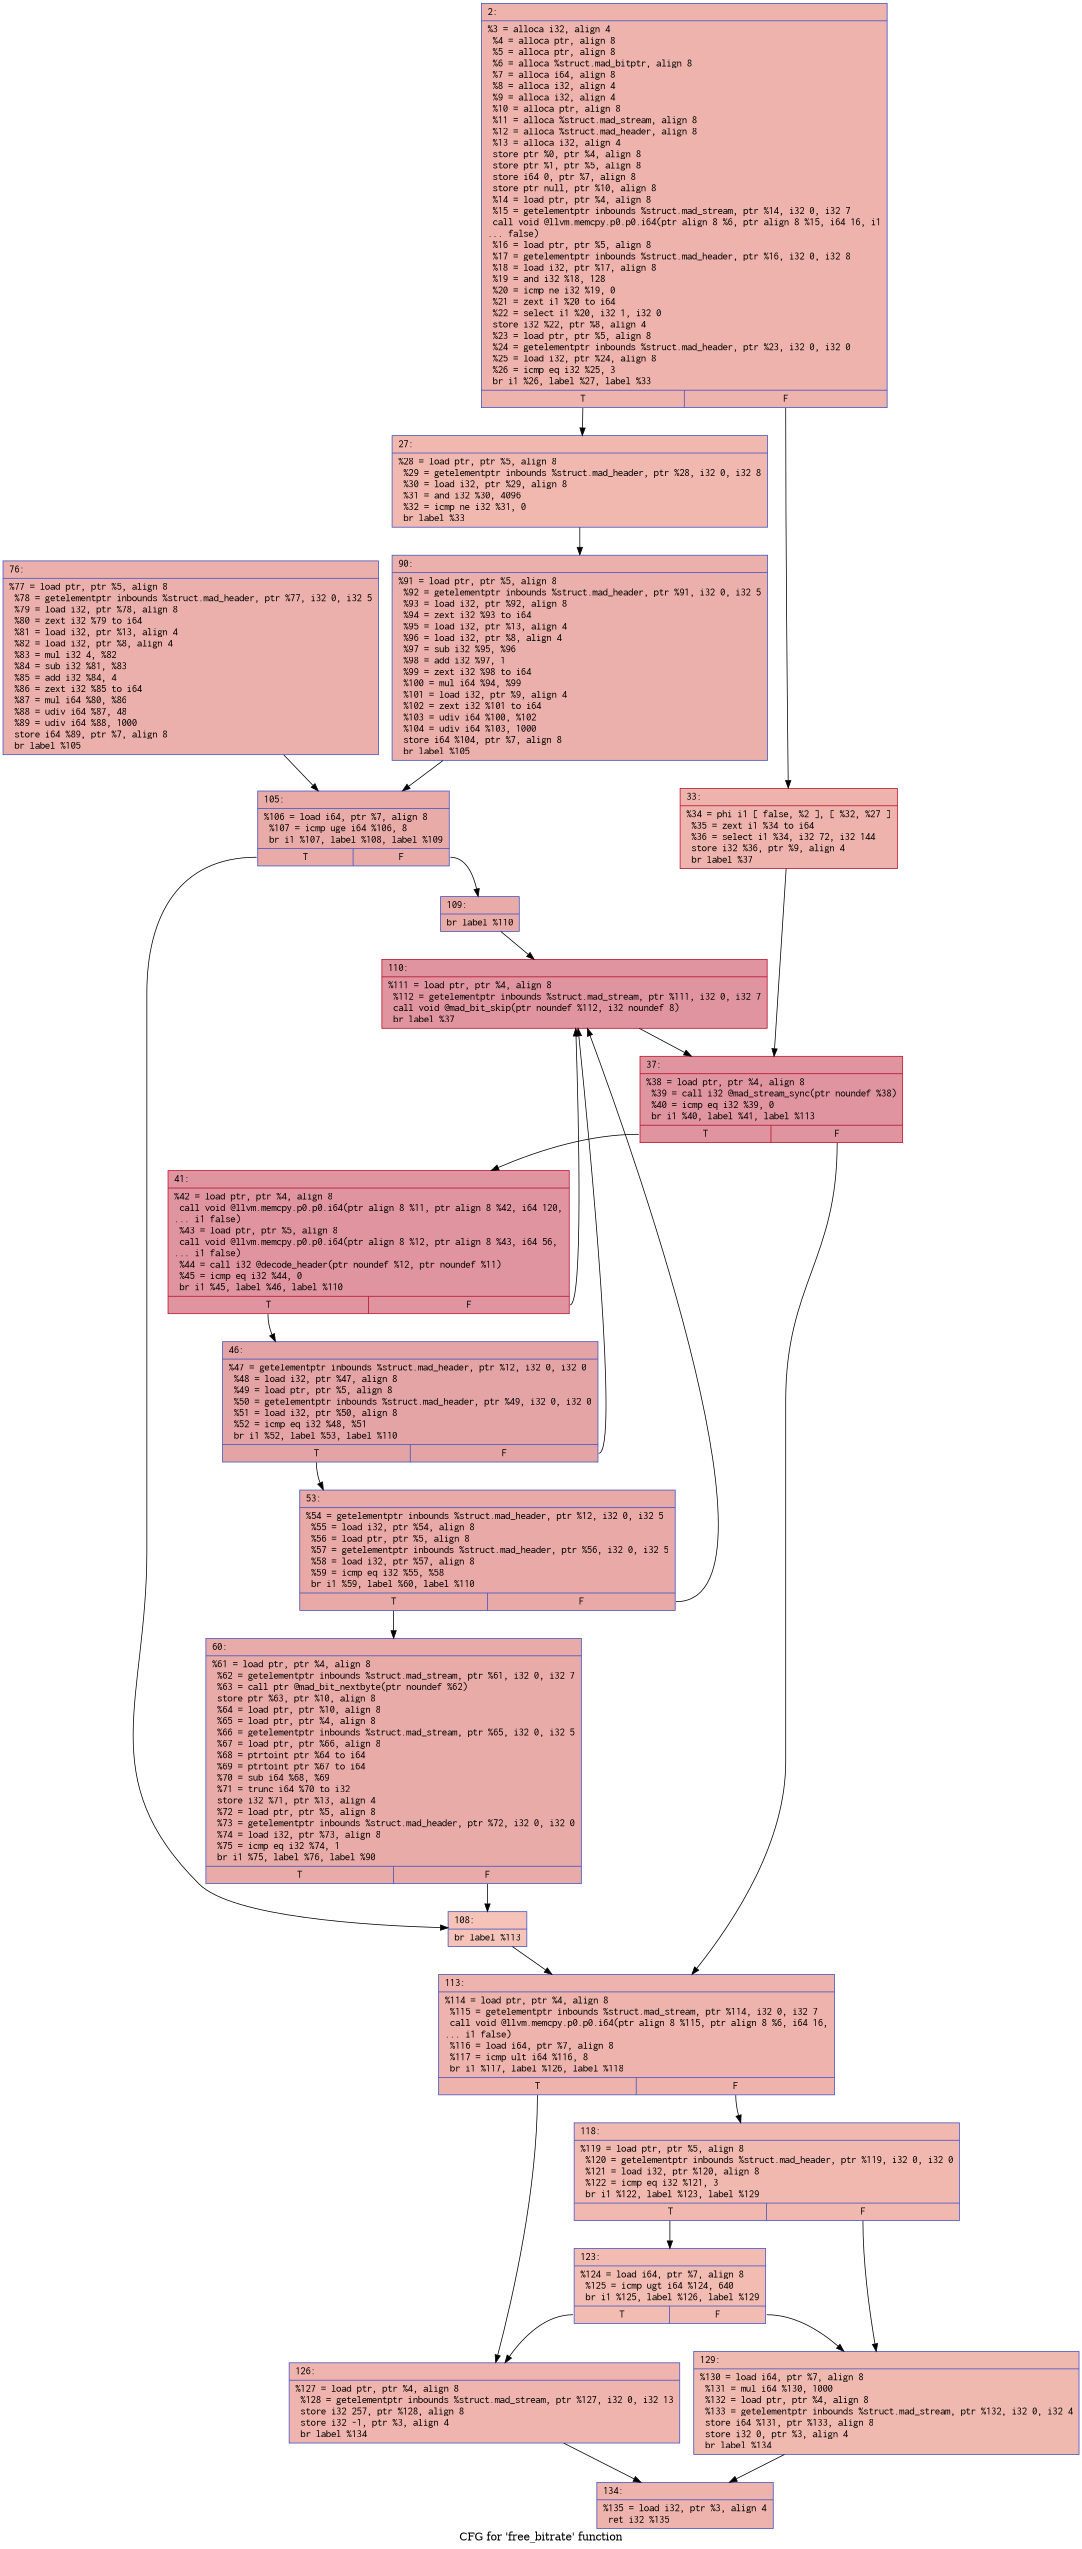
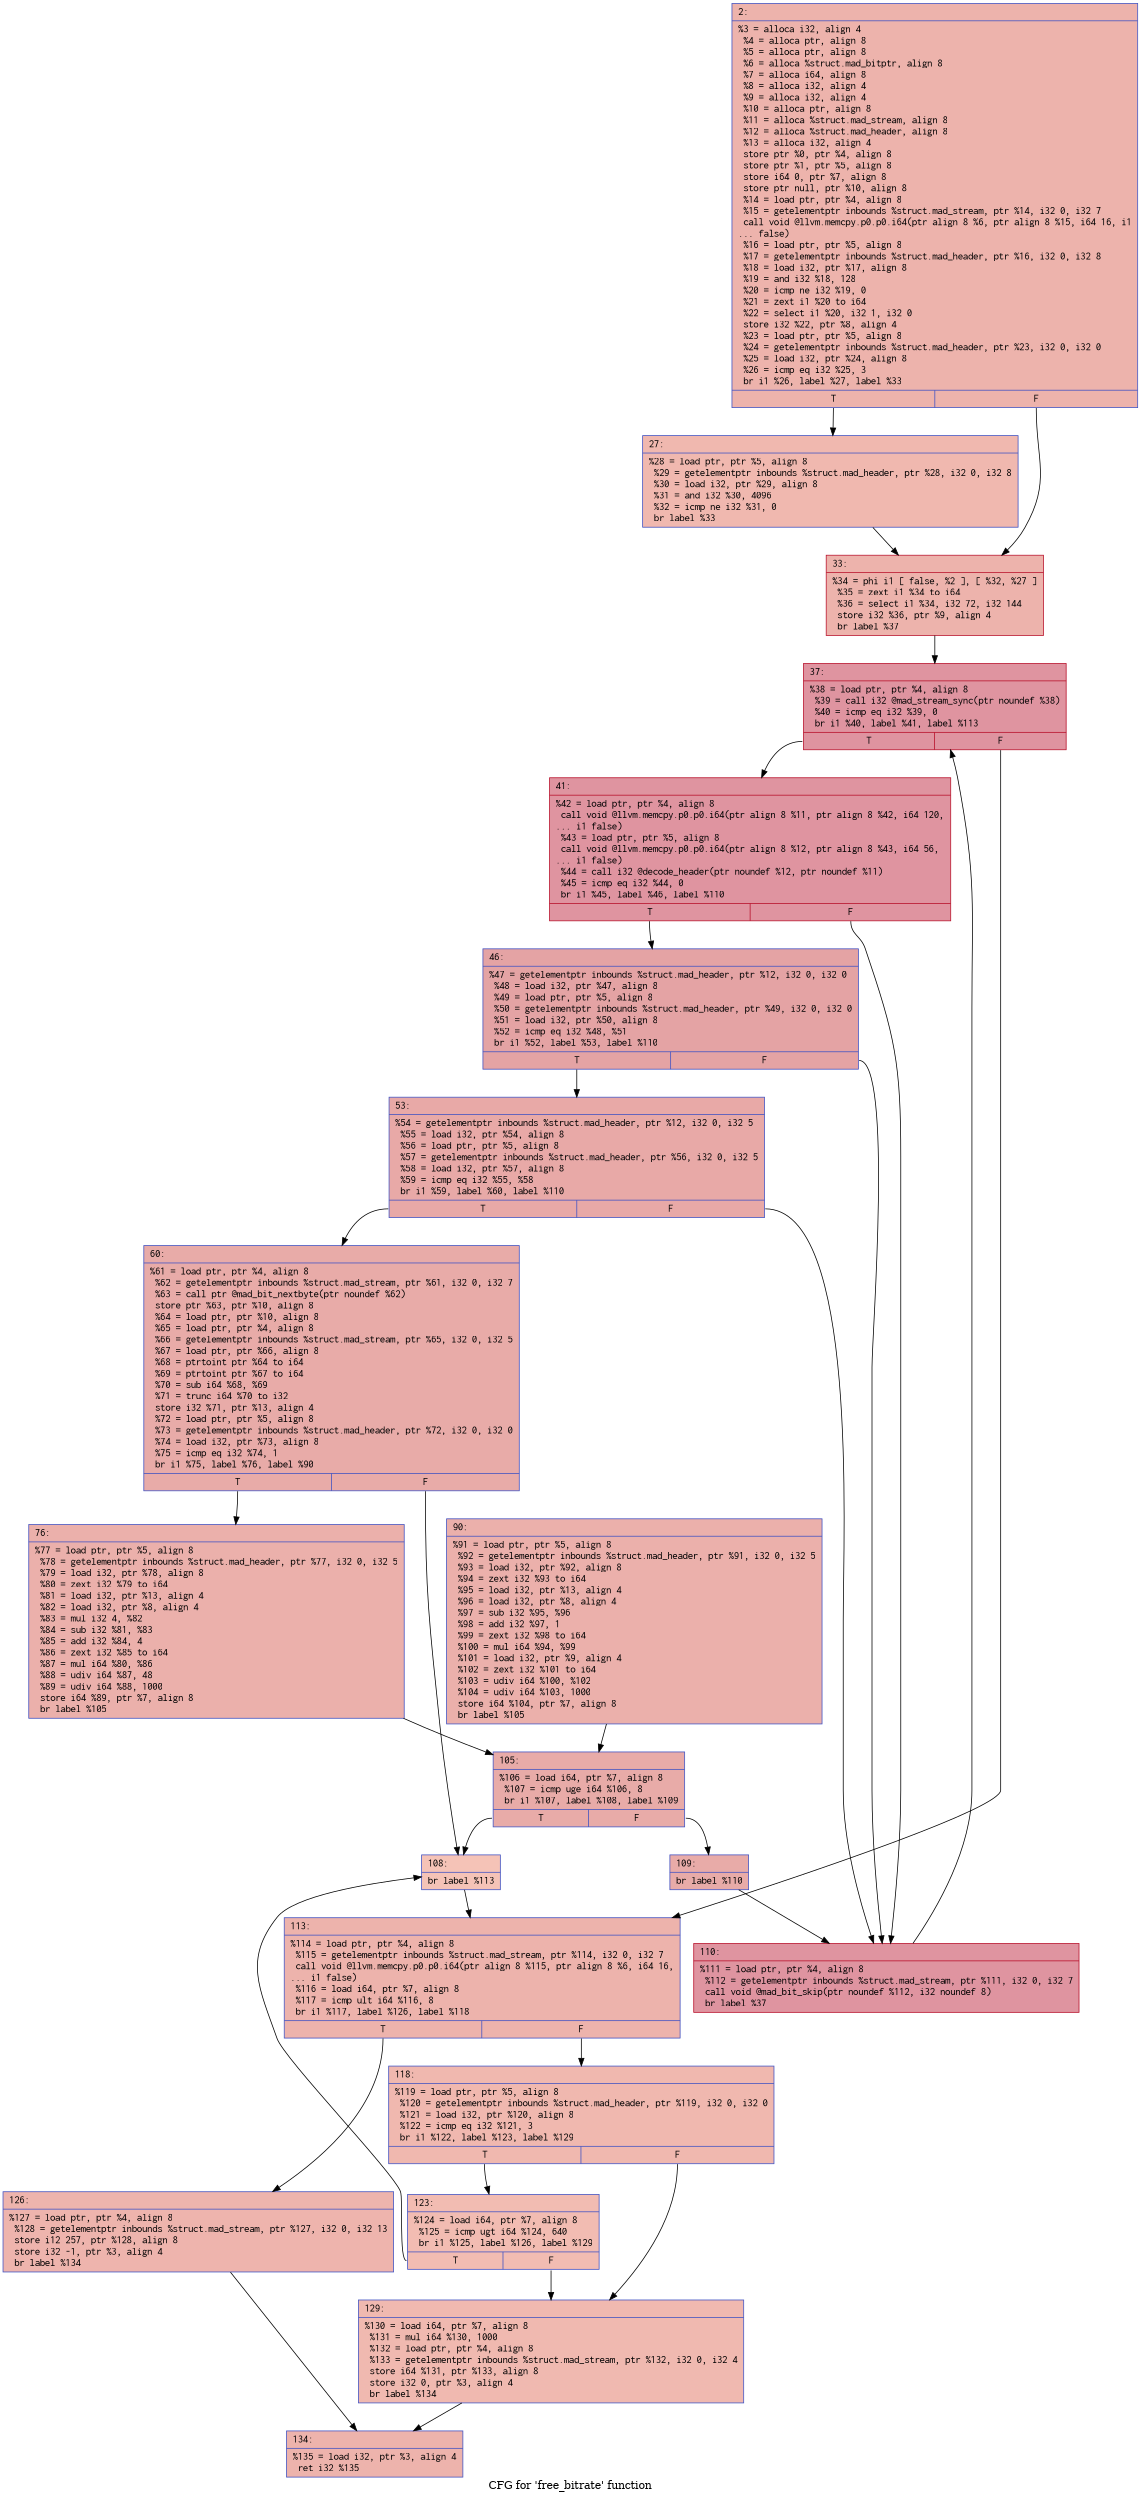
edge "27:" -> "90:": now "27:" -> "33:"
edge "60:" -> "76:": added
edge "123:" -> "126:": now "123:" -> "108:"
node "126:": text "store i32 257, ptr %128, align 8" -> "store i12 257, ptr %128, align 8"
